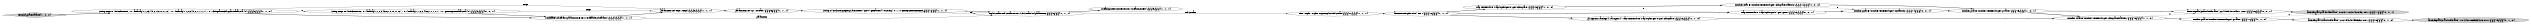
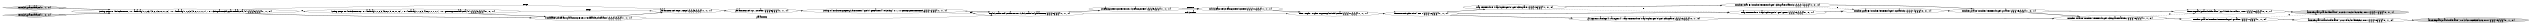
node "testChiSquareDataSet['0', '1', '0']": added
node "solrStream.setStreamContext(context)@@@10@@@['1', '1', '1']": added
